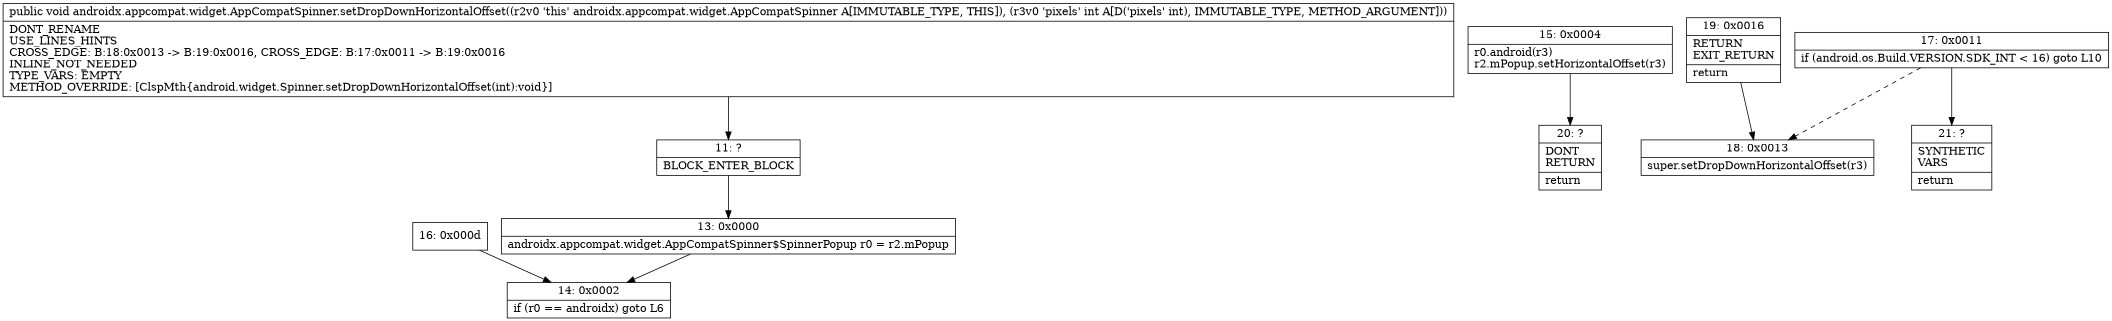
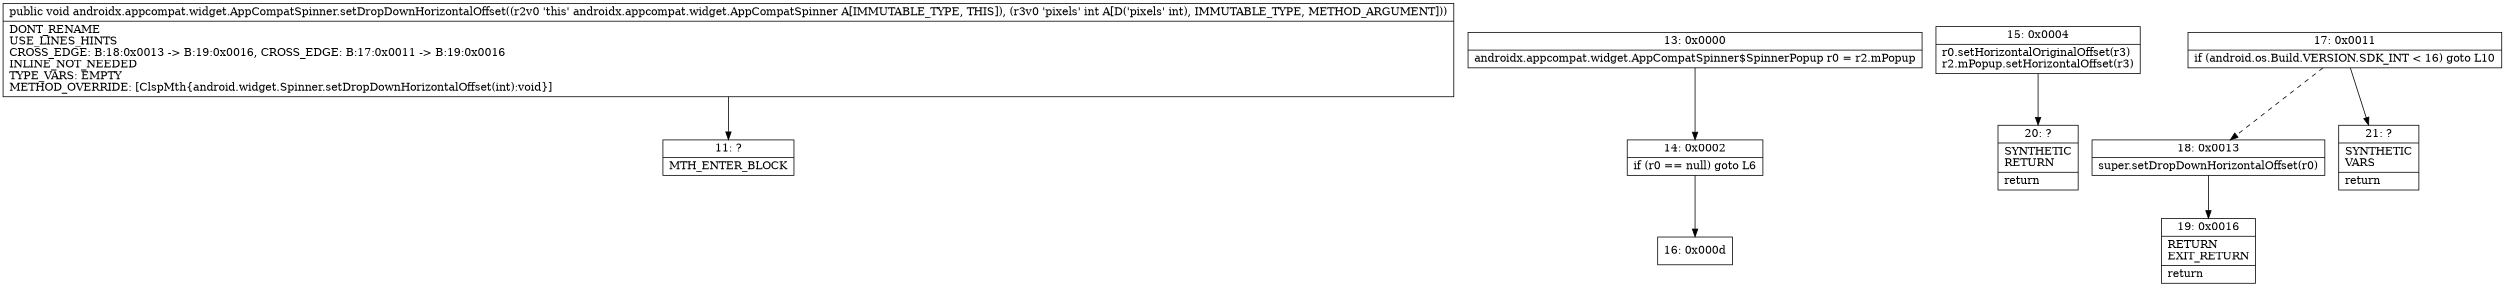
node "15: 0x0004": text "r0.android(r3)" -> "r0.setHorizontalOriginalOffset(r3)"
edge "19: 0x0016" -> "18: 0x0013": reversed
node "20: ?": text "DONT" -> "SYNTHETIC"
node "11: ?": text "BLOCK_ENTER_BLOCK" -> "MTH_ENTER_BLOCK"
node "18: 0x0013": text "super.setDropDownHorizontalOffset(r3)" -> "super.setDropDownHorizontalOffset(r0)"
edge "11: ?" -> "13: 0x0000": removed
edge "16: 0x000d" -> "14: 0x0002": reversed
node "14: 0x0002": text "if (r0 == androidx) goto L6" -> "if (r0 == null) goto L6"
